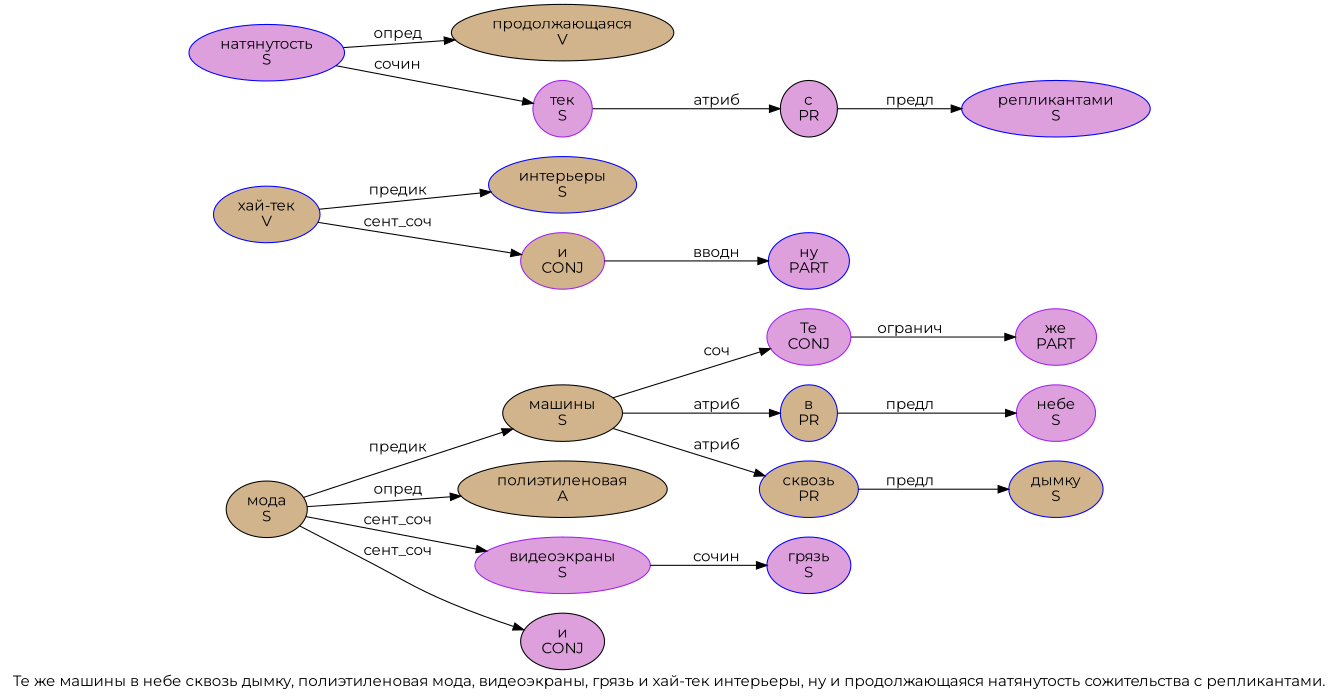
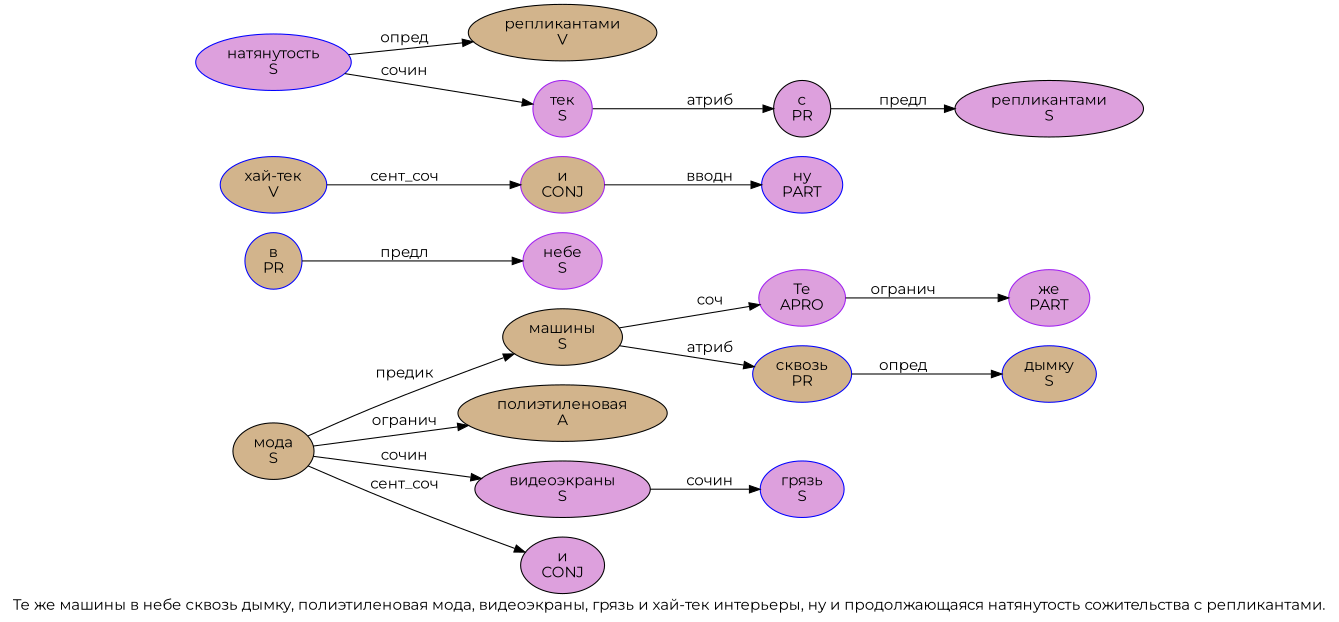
node "продолжающаяся V": label "продолжающаяся V" -> "репликантами V"
node "репликантами S": color blue -> black
node "интерьеры S": removed
node "Те CONJ": label "Те CONJ" -> "Те APRO"
edge "машины S" -> "в PR": removed, label "атриб"
edge "сквозь PR" -> "дымку S": label "предл" -> "опред"
edge "мода S" -> "полиэтиленовая A": label "опред" -> "огранич"
edge "мода S" -> "видеоэкраны S": label "сент_соч" -> "сочин"
node "видеоэкраны S": color purple -> black
